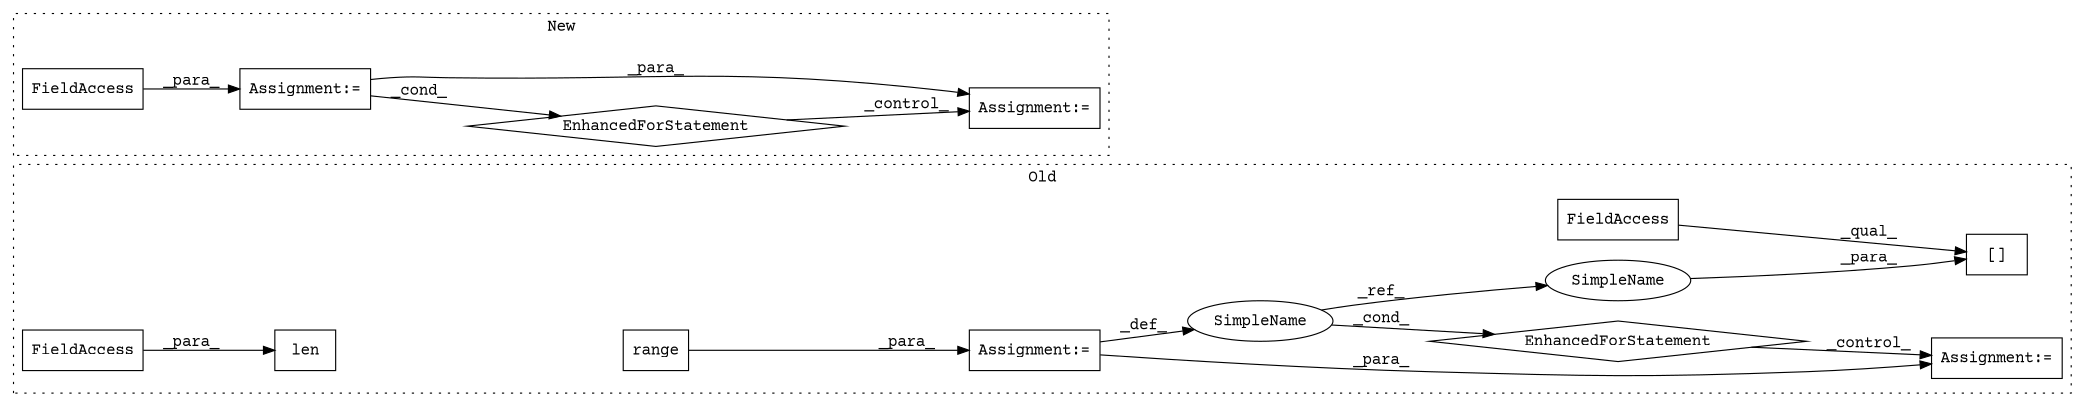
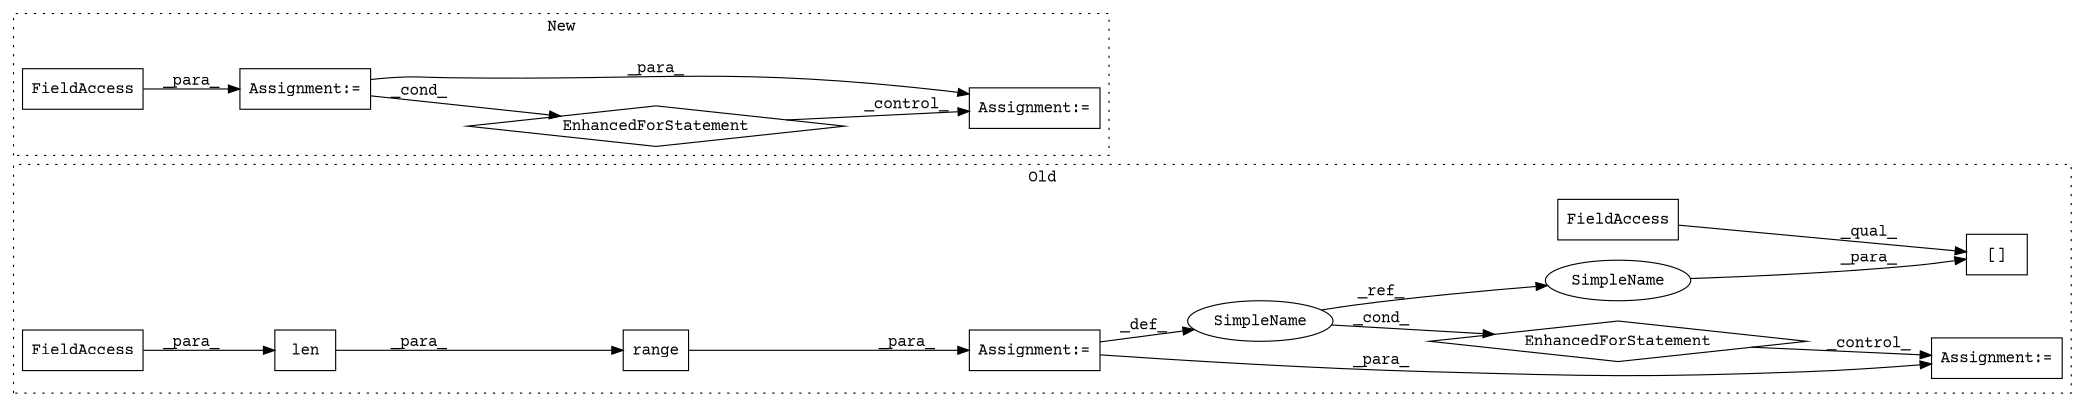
edge "len" -> "range": added, label "_para_"
